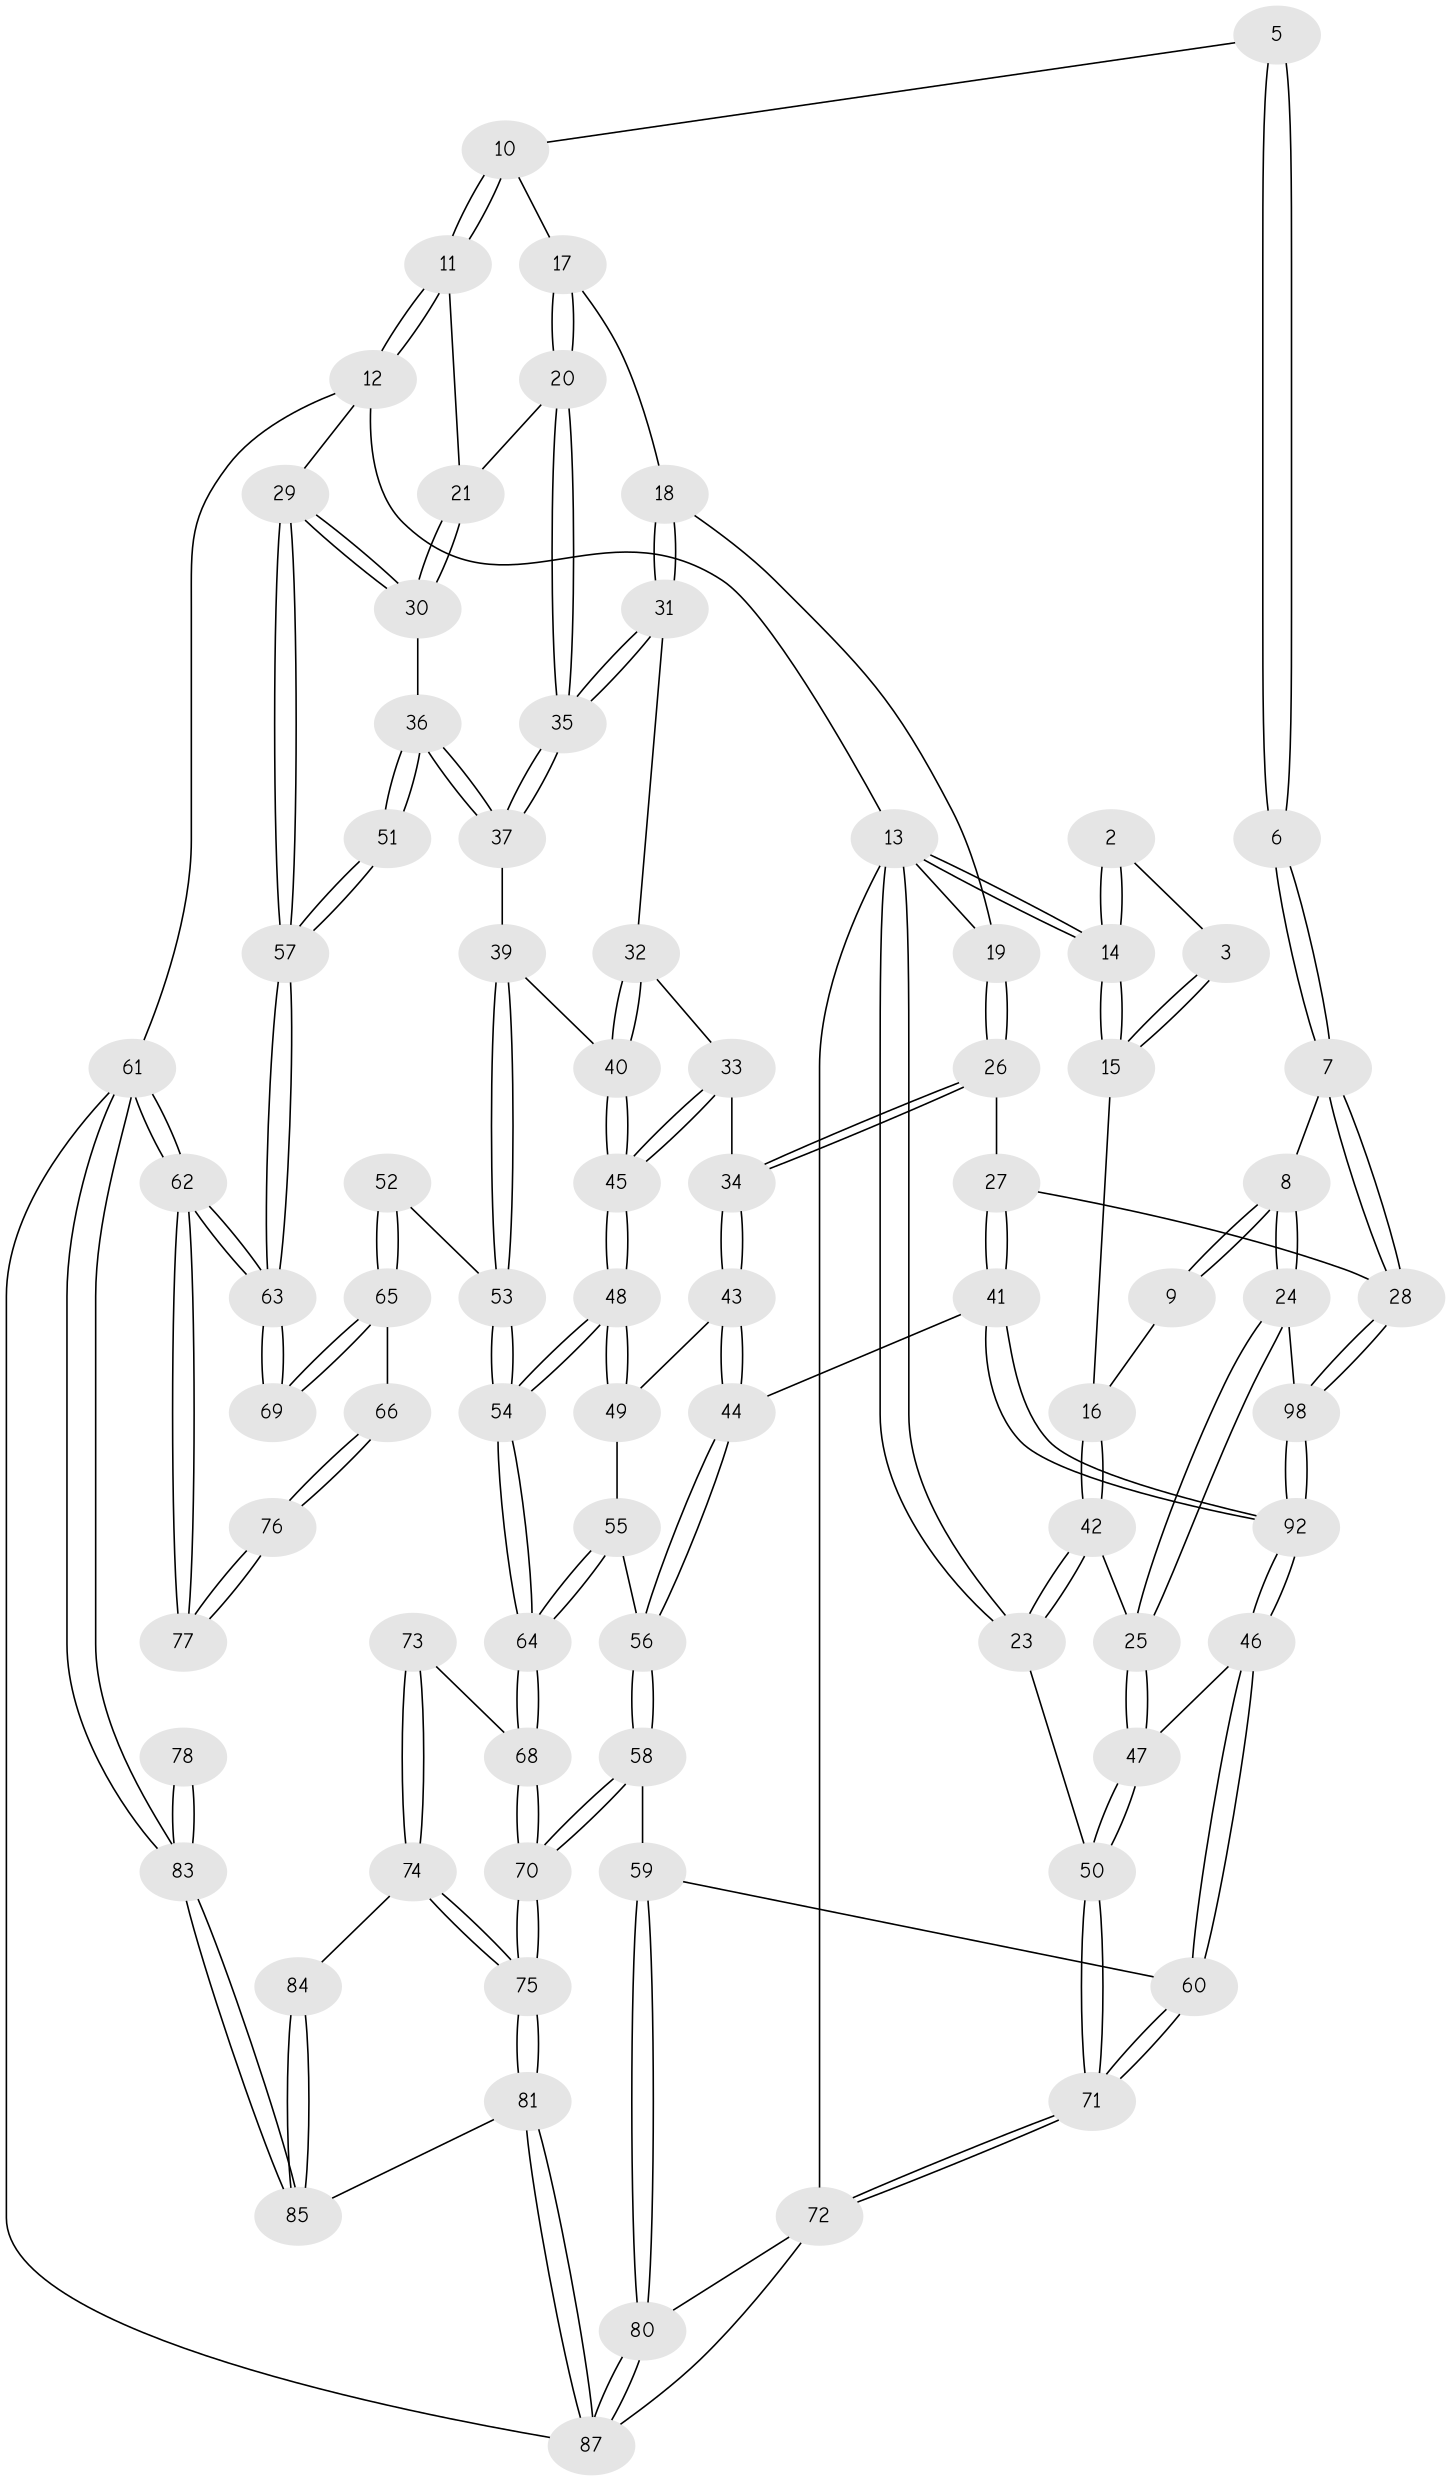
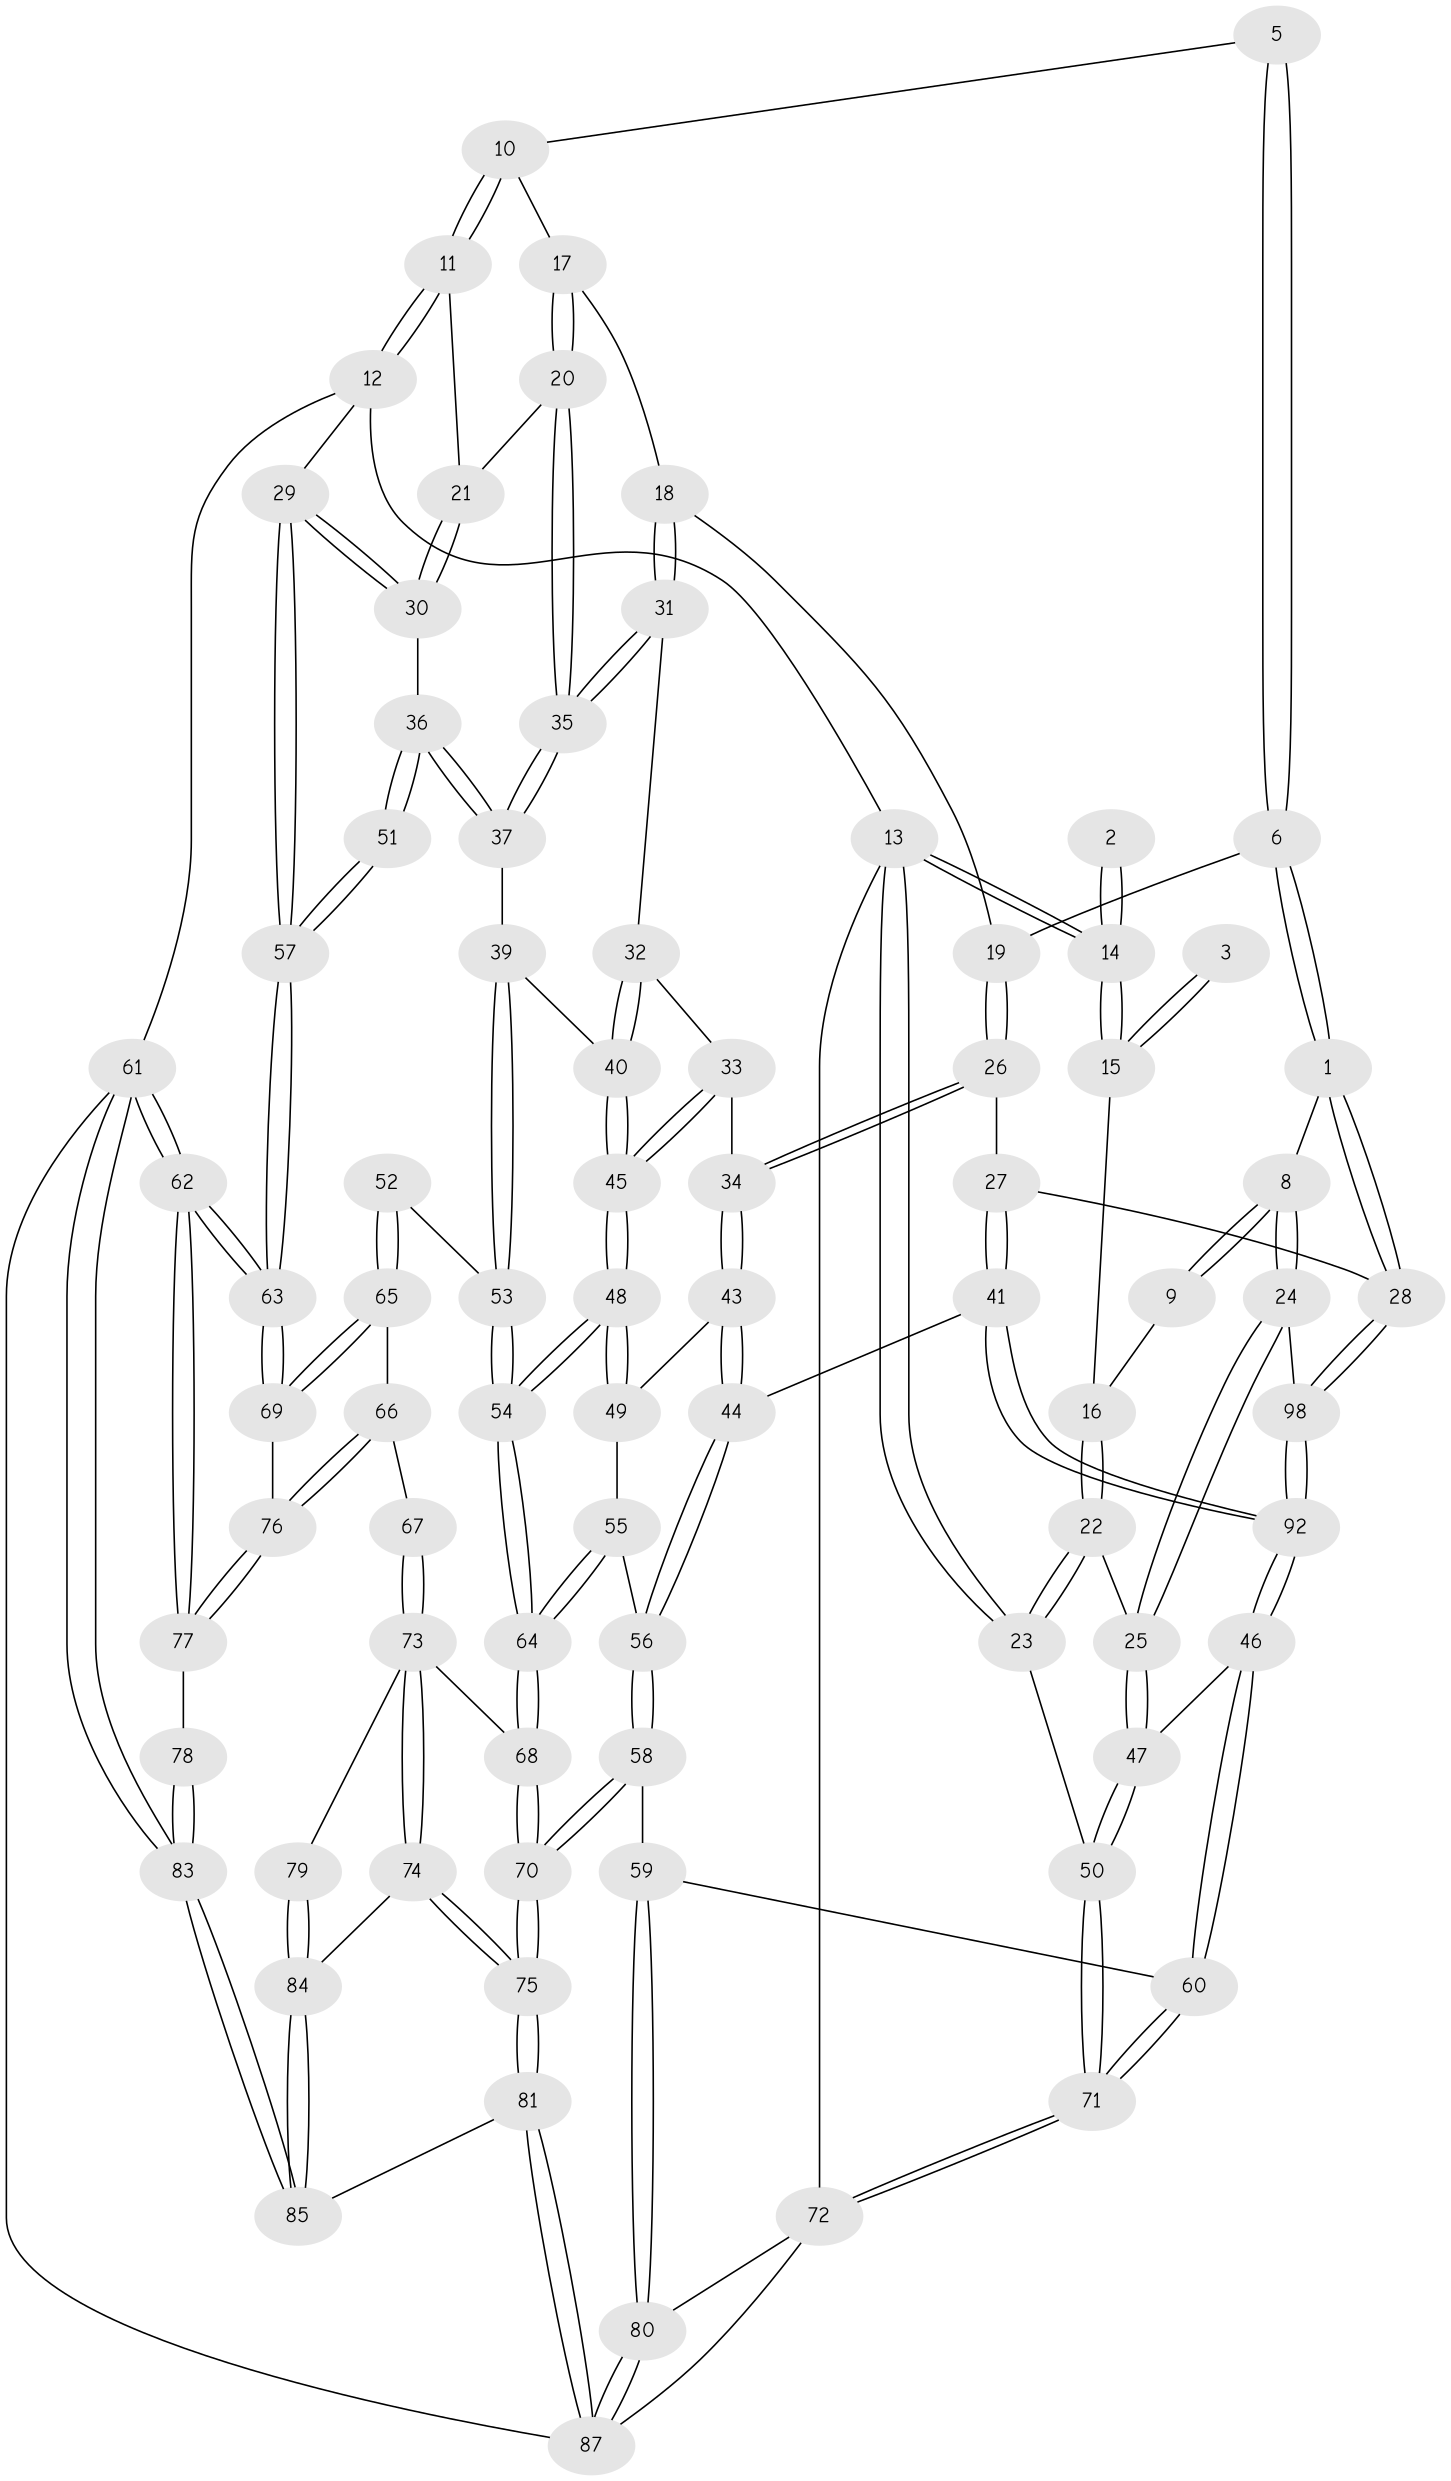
edge "13" -- "19": now "6" -- "19"
edge "2" -- "3": removed
node "7": label "7" -> "1"
edge "69" -- "76": added
node "67": added
node "42": label "42" -> "22"
edge "77" -- "78": added
node "79": added
